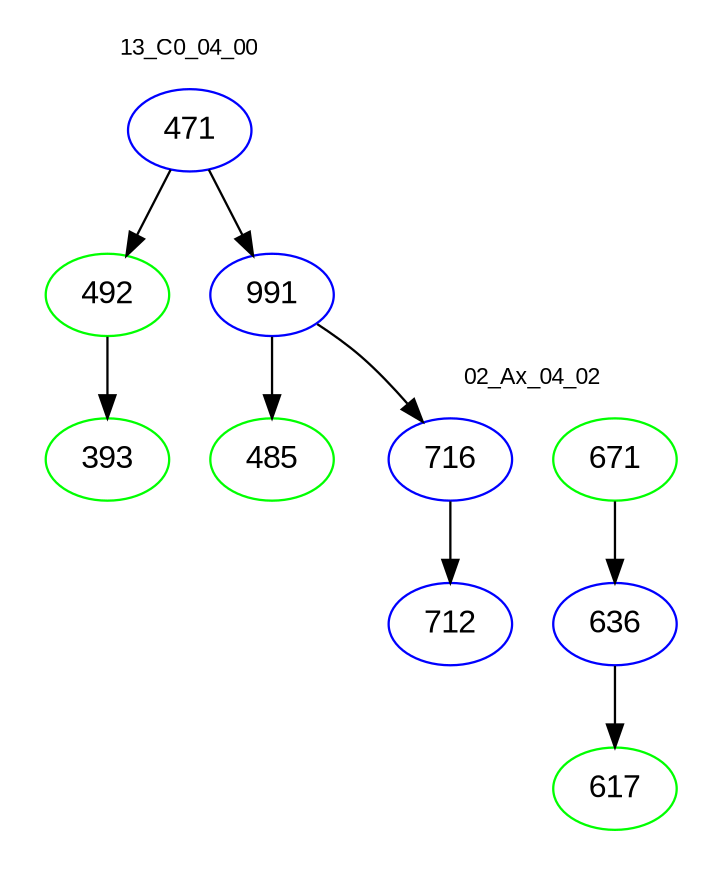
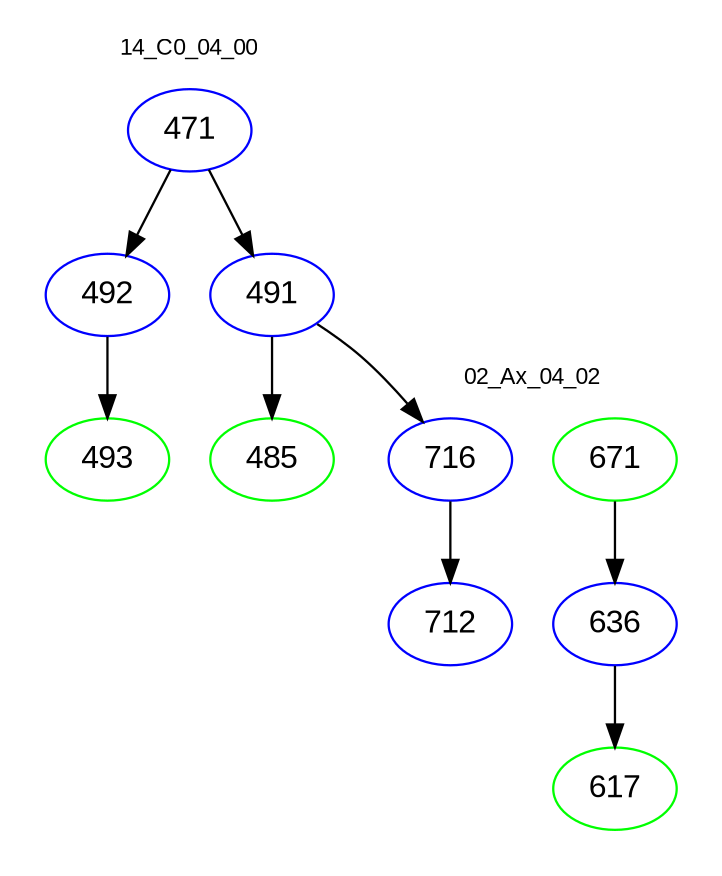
cluster "13_C0_04_00": label "13_C0_04_00" -> "14_C0_04_00"
node "492": color green -> blue
node "991": label "991" -> "491"
node "393": label "393" -> "493"
